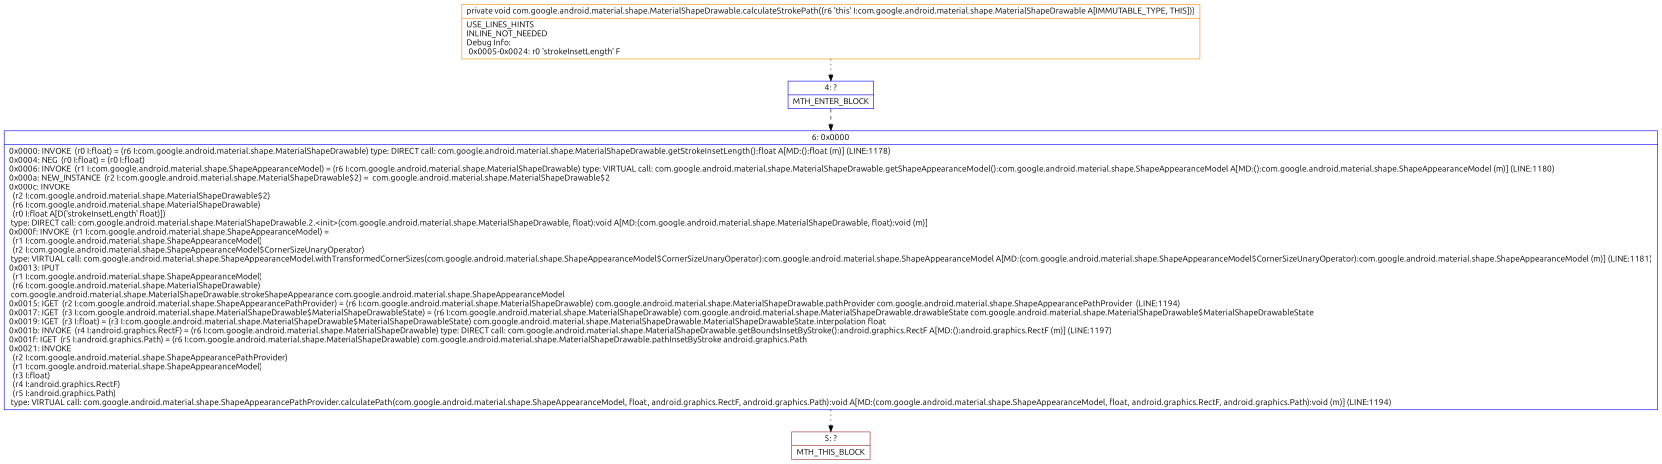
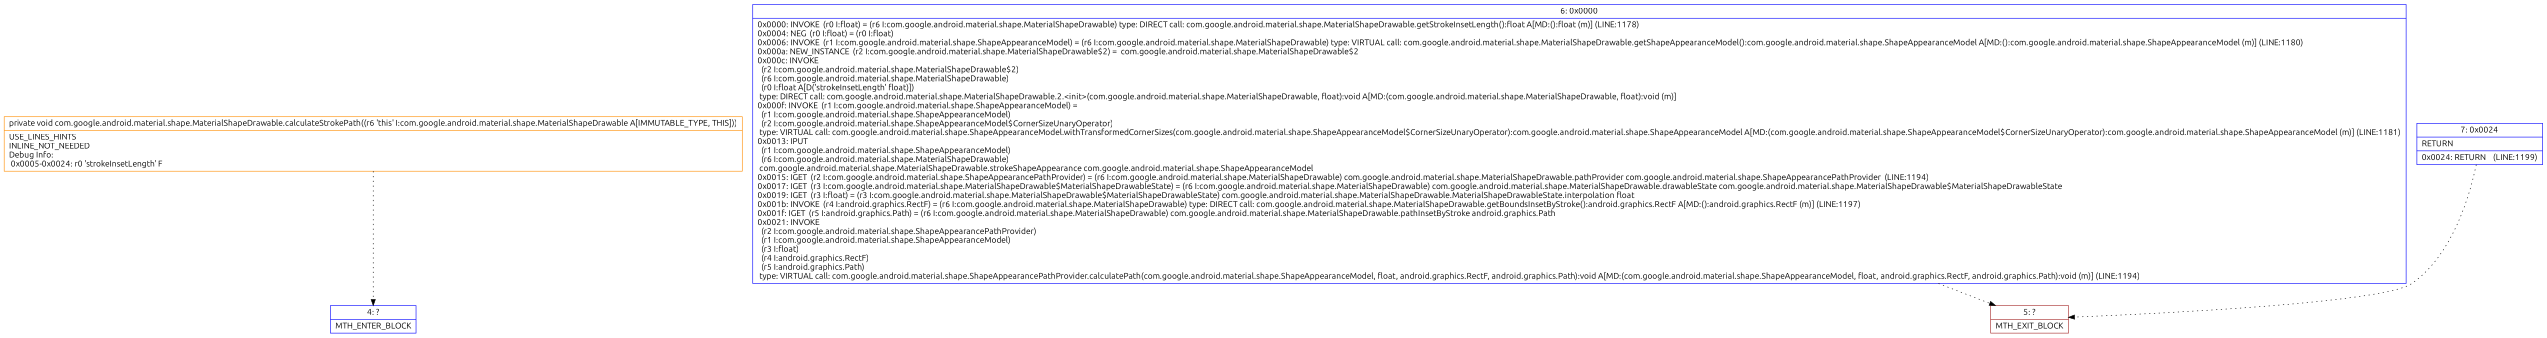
edge "4: ?" -> "6: 0x0000": removed
node "7: 0x0024": added
node "5: ?": text "MTH_THIS_BLOCK" -> "MTH_EXIT_BLOCK"
